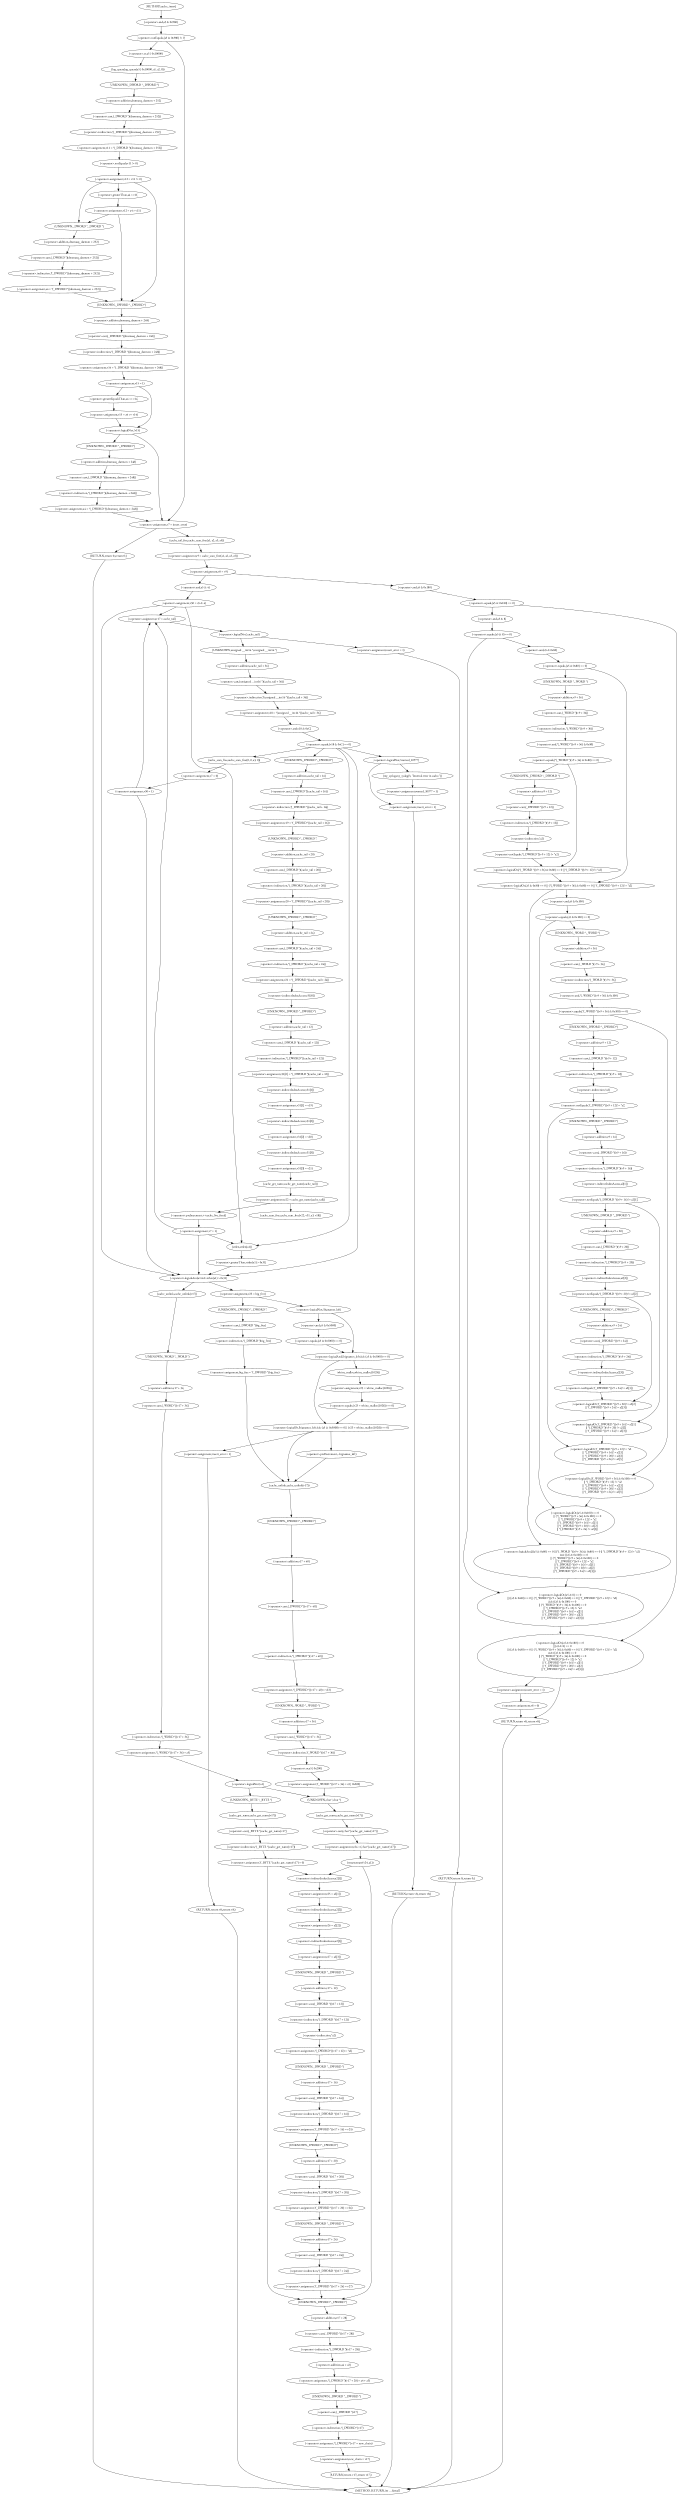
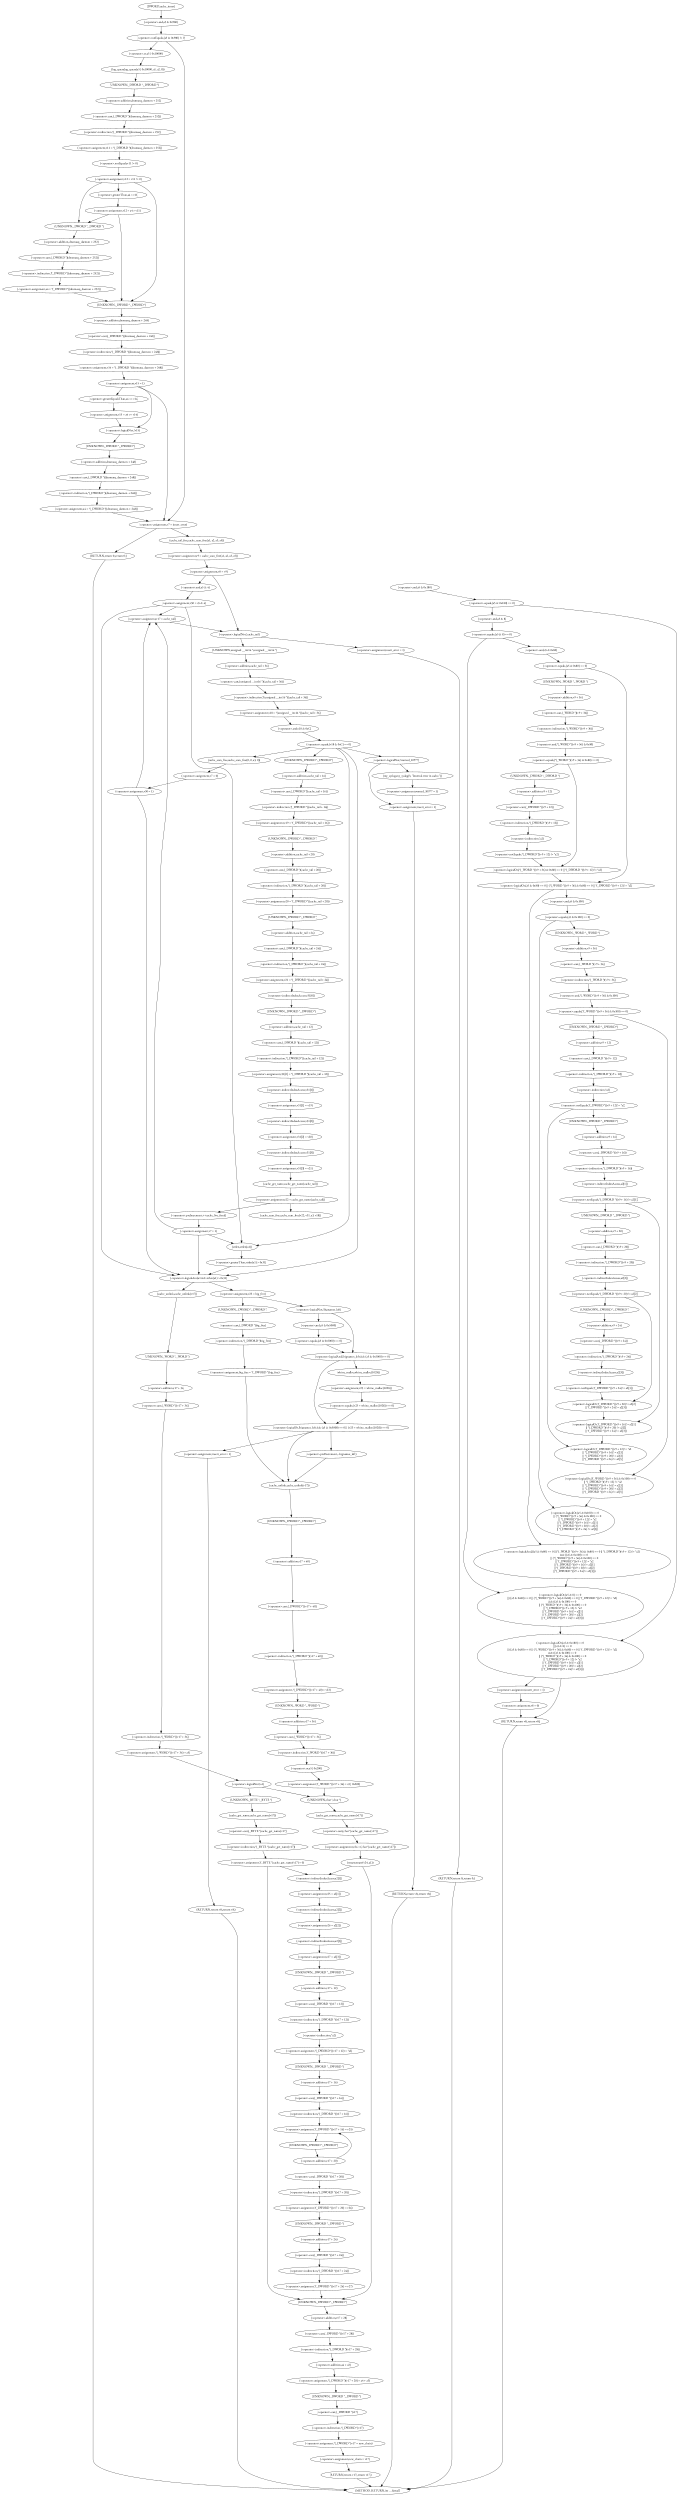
node "(METHOD,cache_insert)": label "(METHOD,cache_insert)" -> "(DWORD,cache_insert)"
edge "(<operator>.logicalNot,!v15)" -> "(<operator>.assignment,v7 = insert_error)": now "(<operator>.assignment,v15 = 1)" -> "(<operator>.assignment,v7 = insert_error)"
edge "(<operator>.assignment,v8 = v9)" -> "(<operator>.and,a5 & 0x180)": now "(<operator>.assignment,v8 = v9)" -> "(<operator>.logicalNot,!cache_tail)"
edge "(<operator>.addition,v17 + 20)" -> "(<operator>.cast,(_DWORD *)(v17 + 20))": now "(<operator>.addition,v17 + 20)" -> "(<operator>.assignment,*(_DWORD *)(v17 + 16) = v25)"
